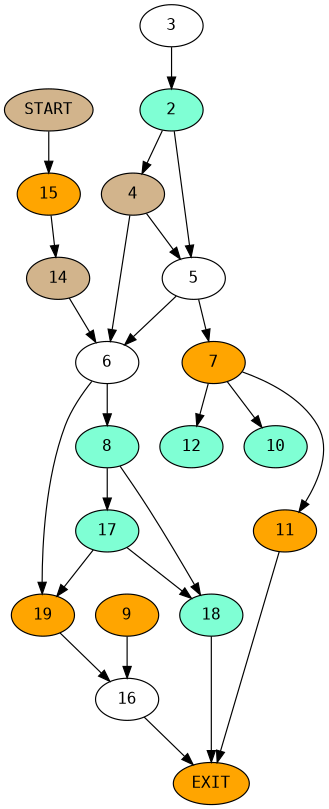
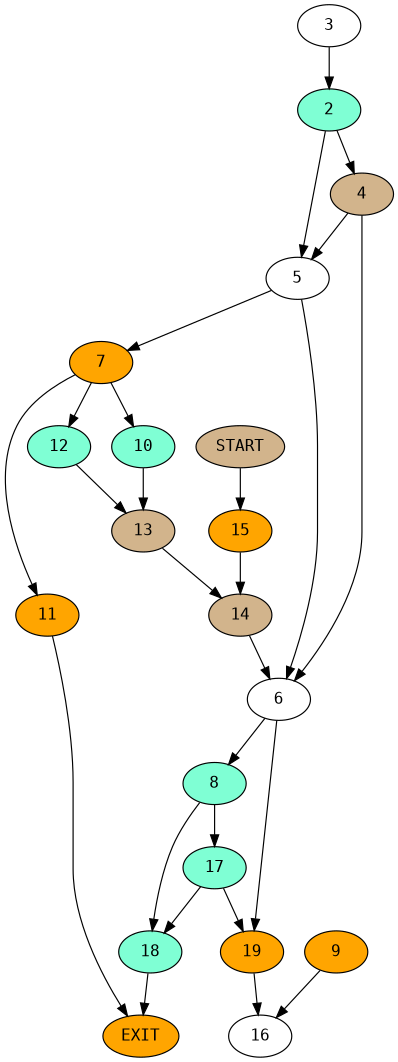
node "13": added
edge "16" -> "EXIT": removed
